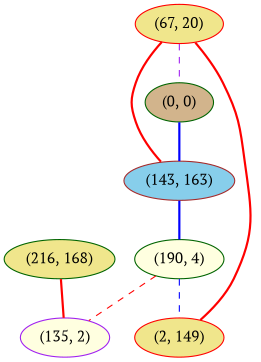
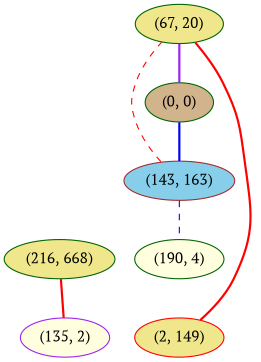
node "(67, 20)": color red -> darkgreen
edge "(67, 20)" -- "(0, 0)": style dashed -> bold
edge "(67, 20)" -- "(143, 163)": style bold -> dashed
edge "(143, 163)" -- "(190, 4)": style bold -> dashed
node "(216, 168)": label "(216, 168)" -> "(216, 668)"
edge "(190, 4)" -- "(135, 2)": removed
edge "(190, 4)" -- "(2, 149)": removed
